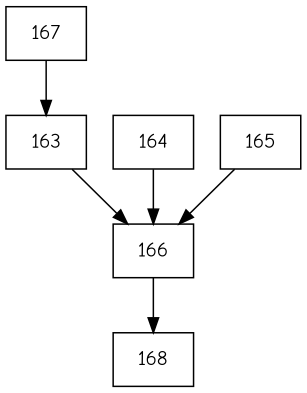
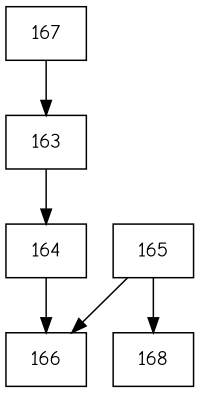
edge "163" -> "166": now "163" -> "164"
edge "166" -> "168": now "165" -> "168"
